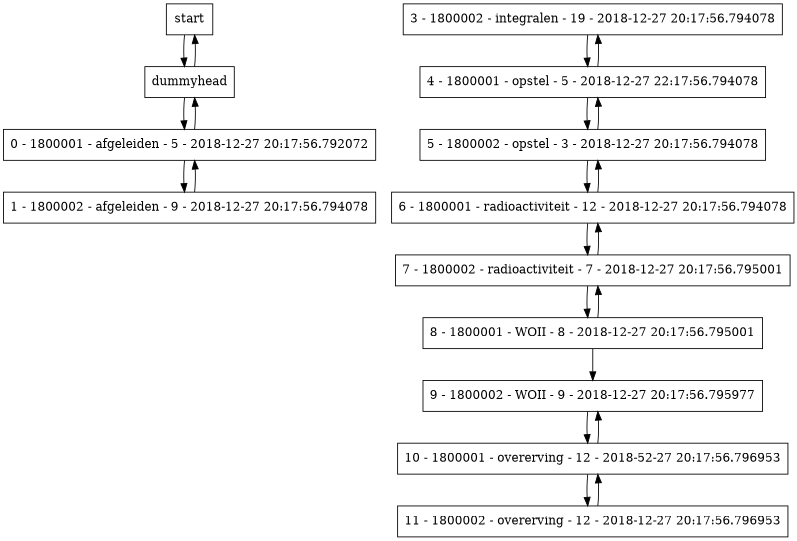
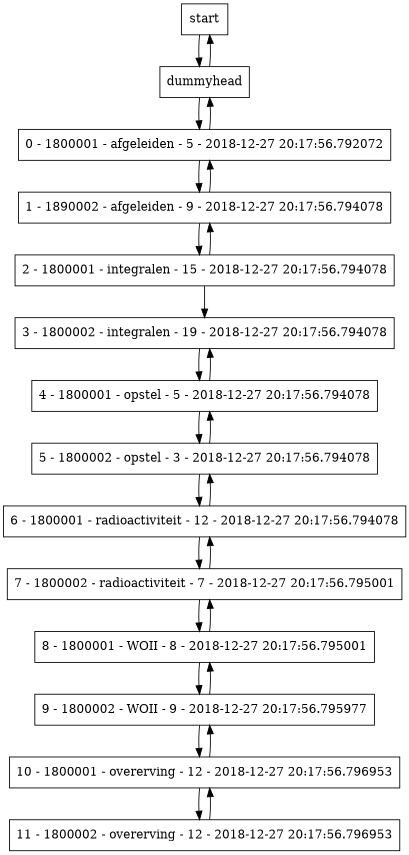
node "4 - 1800001 - opstel - 5 - 2018-12-27 22:17:56.794078": label "4 - 1800001 - opstel - 5 - 2018-12-27 22:17:56.794078" -> "4 - 1800001 - opstel - 5 - 2018-12-27 20:17:56.794078"
node "1 - 1800002 - afgeleiden - 9 - 2018-12-27 20:17:56.794078": label "1 - 1800002 - afgeleiden - 9 - 2018-12-27 20:17:56.794078" -> "1 - 1890002 - afgeleiden - 9 - 2018-12-27 20:17:56.794078"
node "2 - 1800001 - integralen - 15 - 2018-12-27 20:17:56.794078": added
node "10 - 1800001 - overerving - 12 - 2018-52-27 20:17:56.796953": label "10 - 1800001 - overerving - 12 - 2018-52-27 20:17:56.796953" -> "10 - 1800001 - overerving - 12 - 2018-12-27 20:17:56.796953"
edge "9 - 1800002 - WOII - 9 - 2018-12-27 20:17:56.795977" -> "8 - 1800001 - WOII - 8 - 2018-12-27 20:17:56.795001": added
